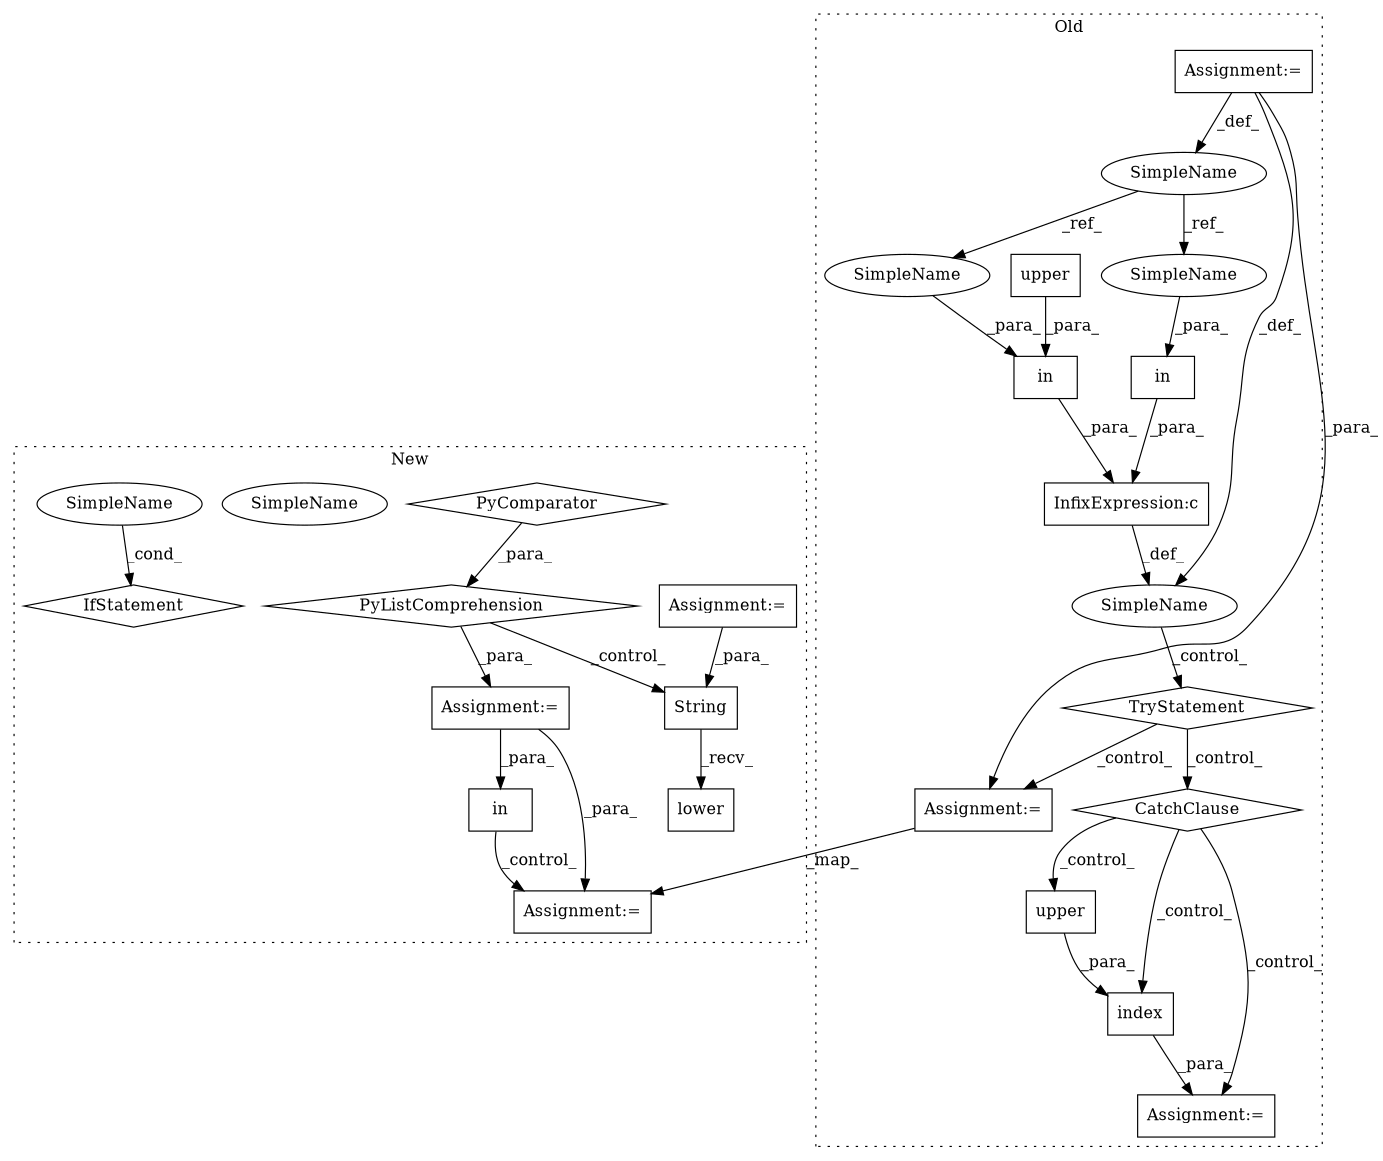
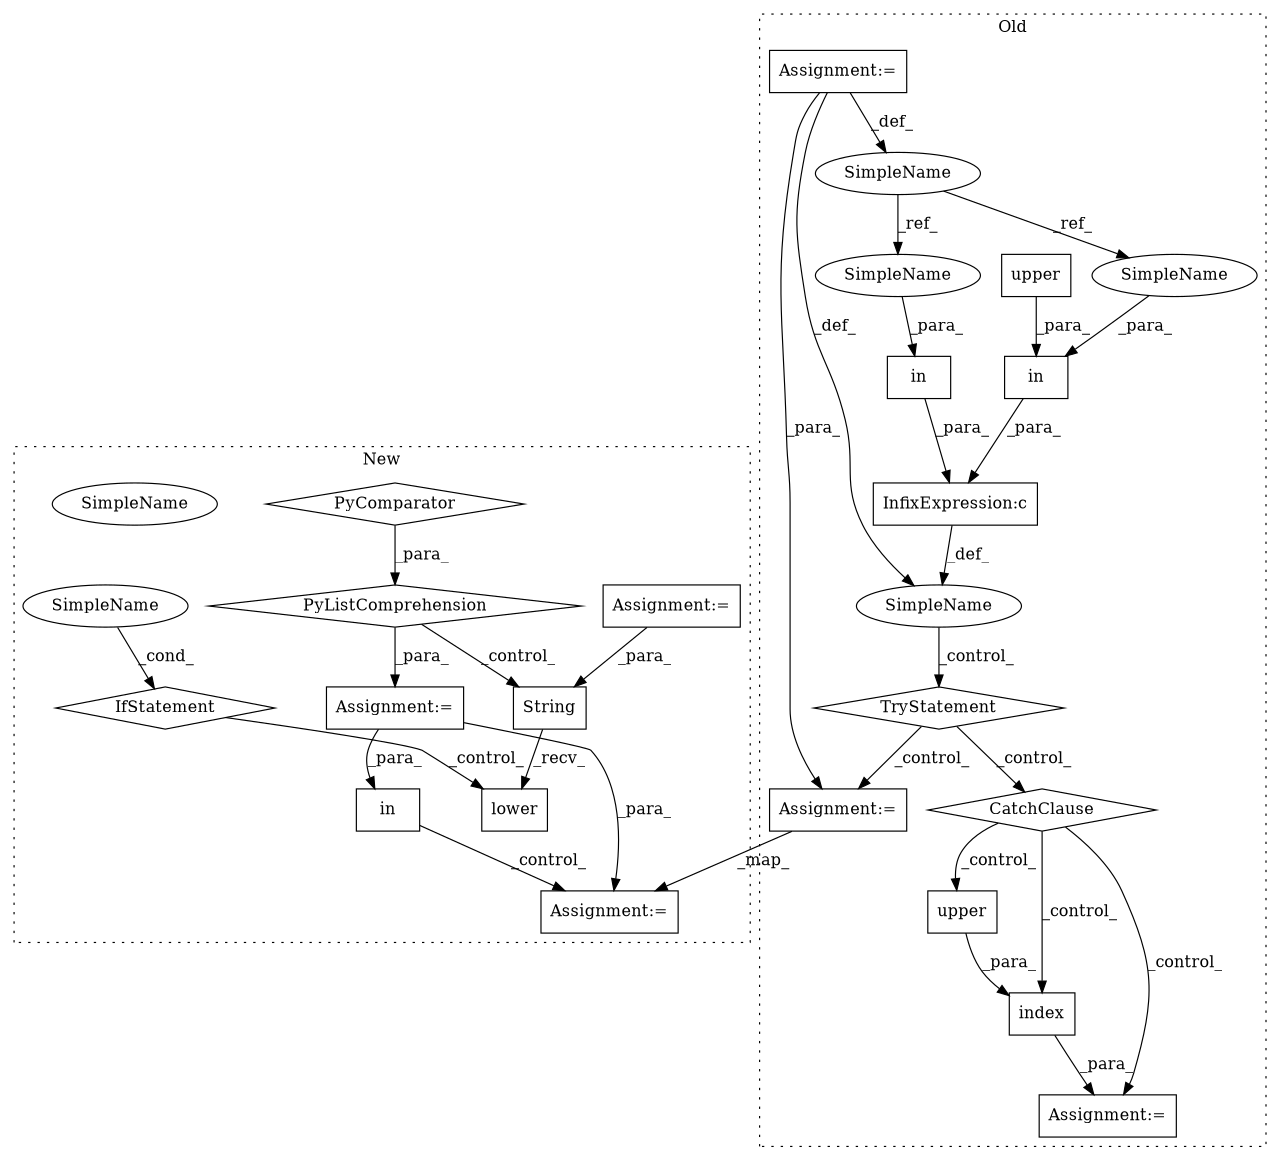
edge "IfStatement" -> "lower": added, label "_control_"
